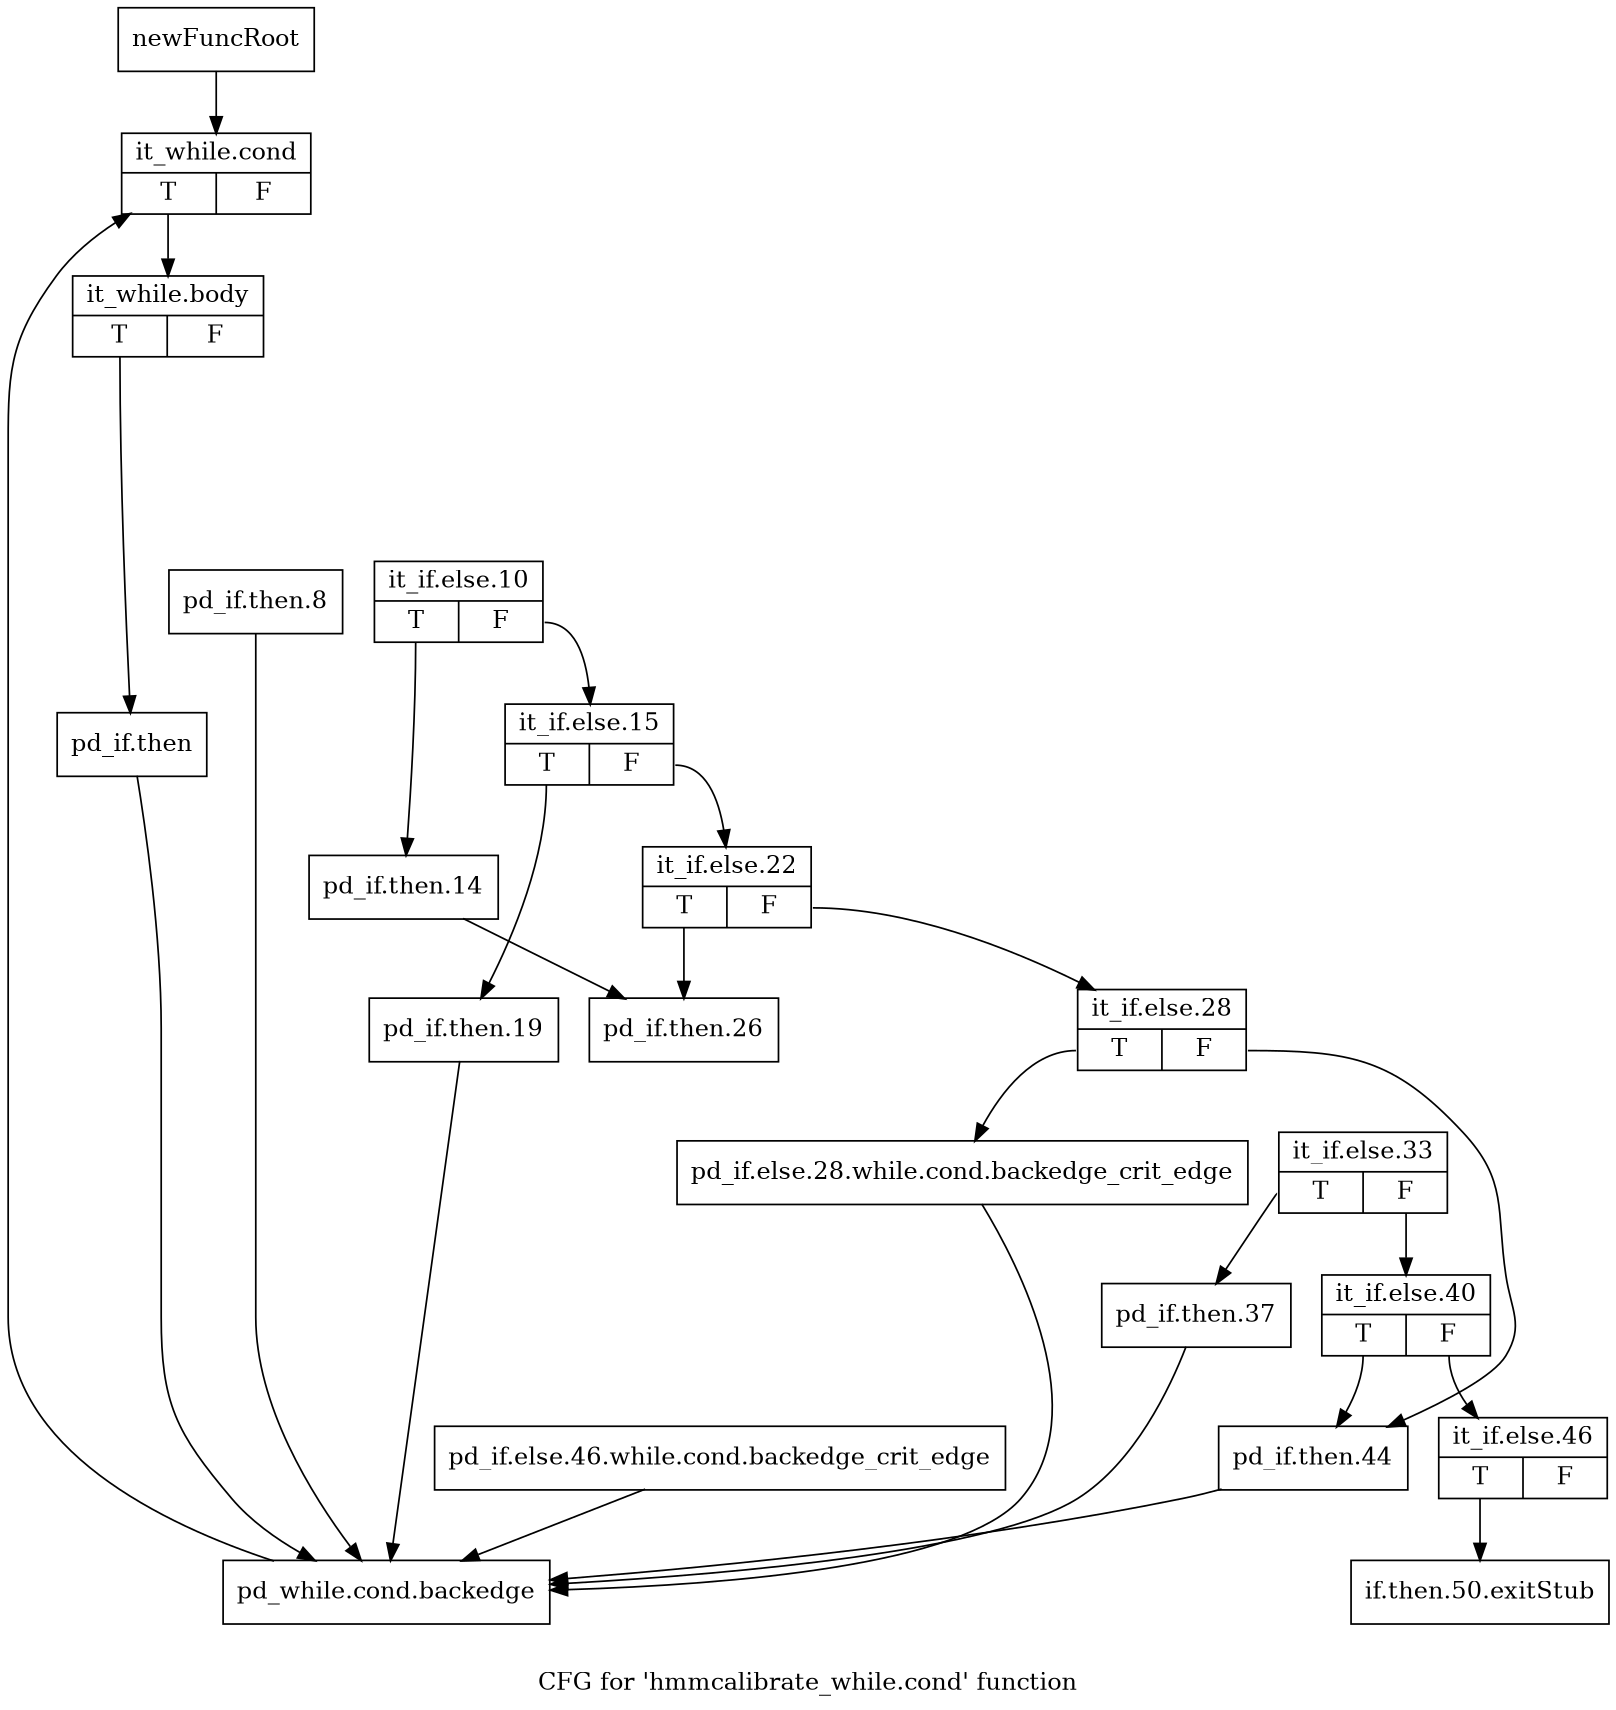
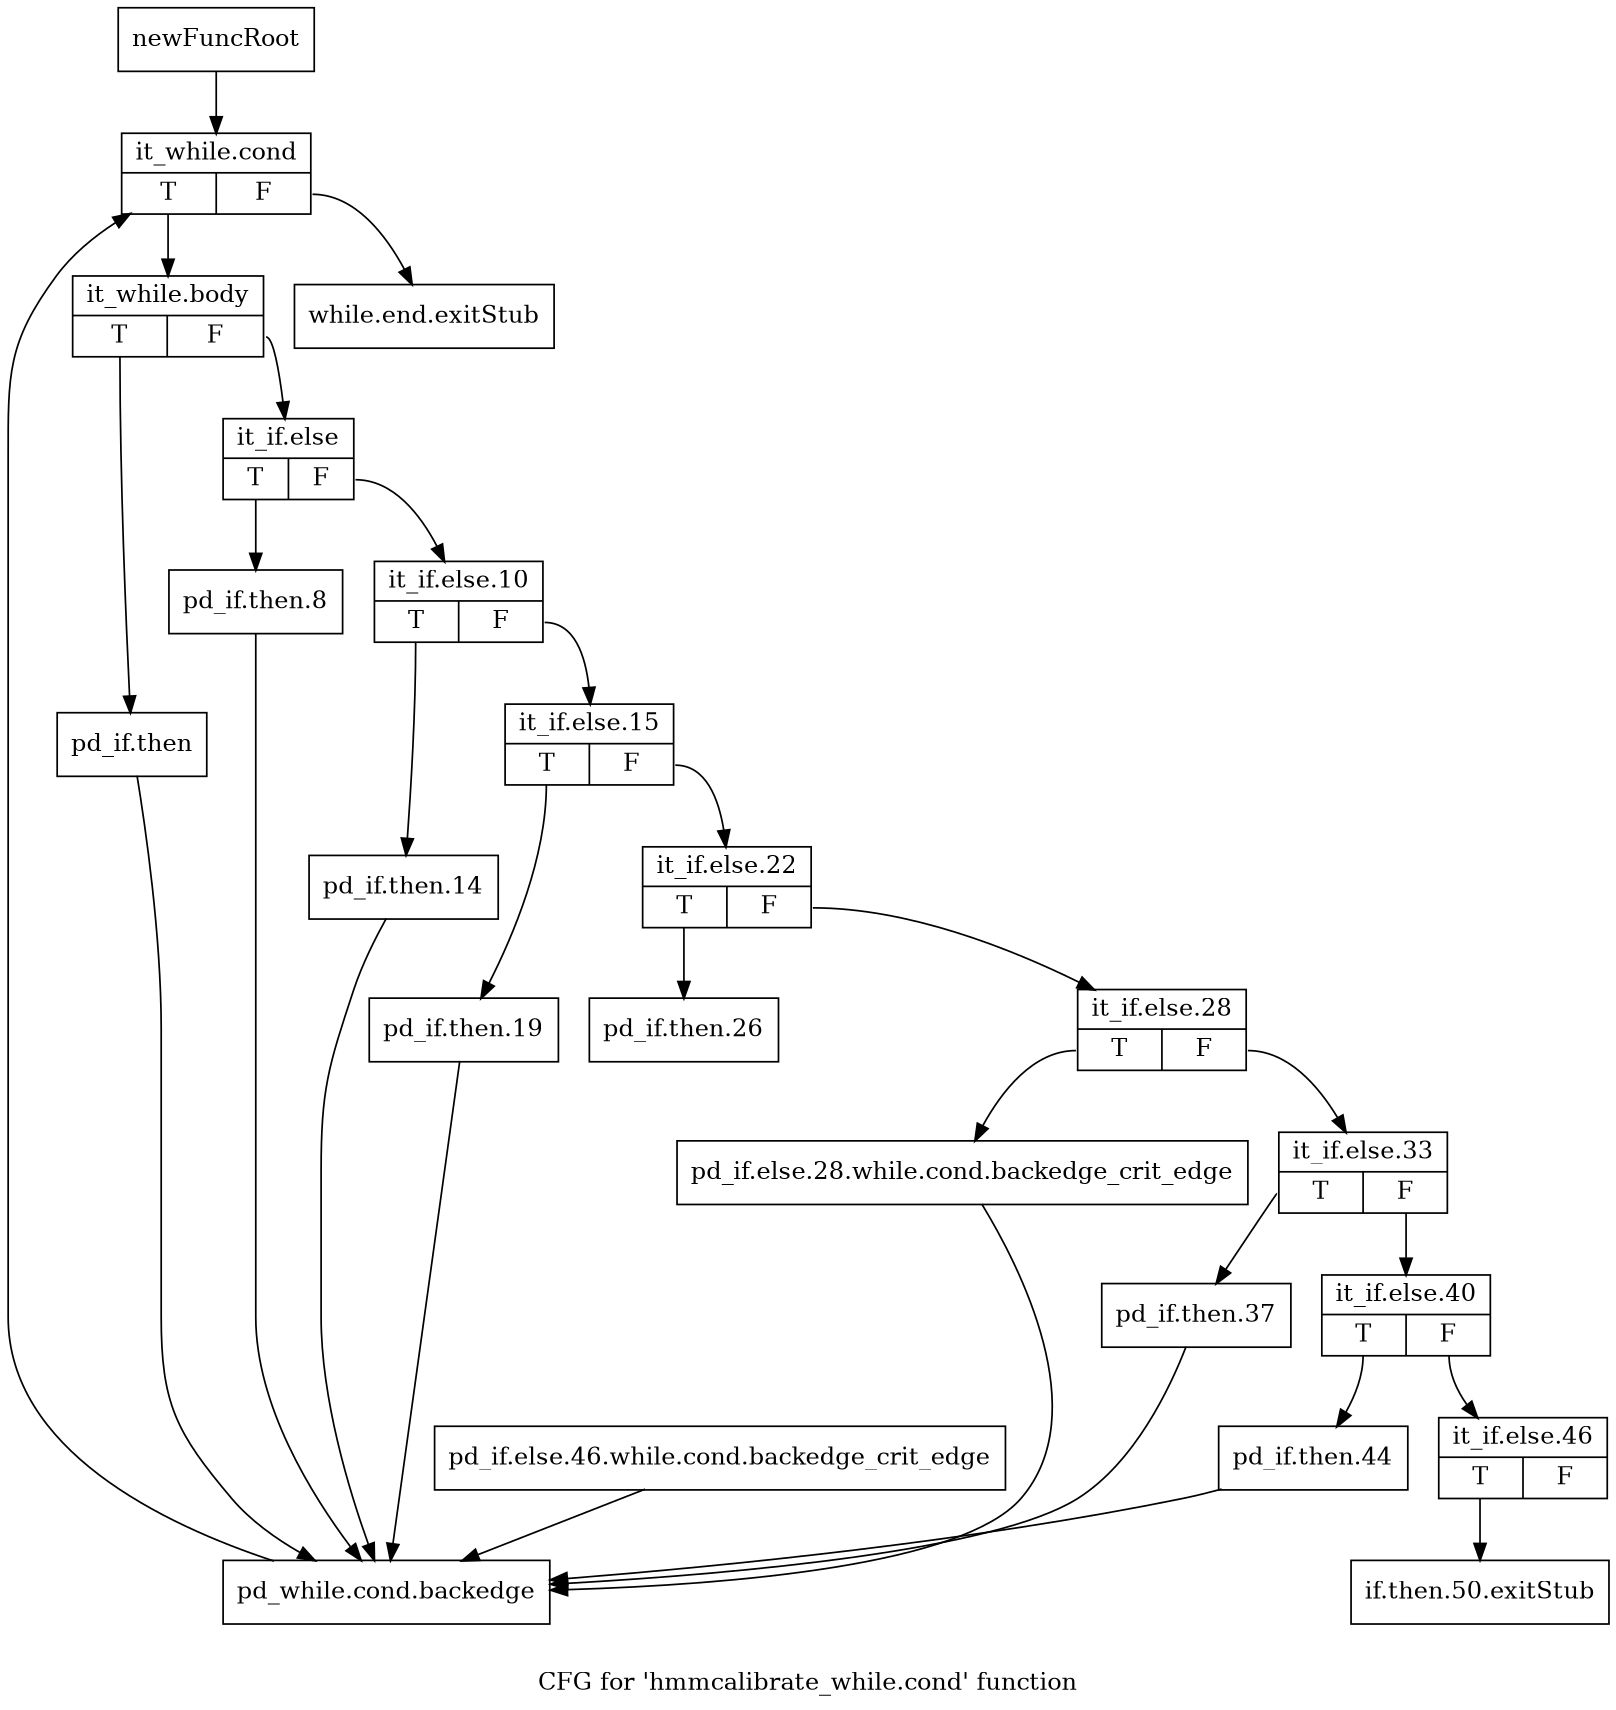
node "while.end.exitStub": added
node "it_if.else": added
edge "pd_if.then.14" -> "pd_if.then.26": now "pd_if.then.14" -> "pd_while.cond.backedge"
edge "it_if.else.28" -> "pd_if.then.44": now "it_if.else.28" -> "it_if.else.33"
